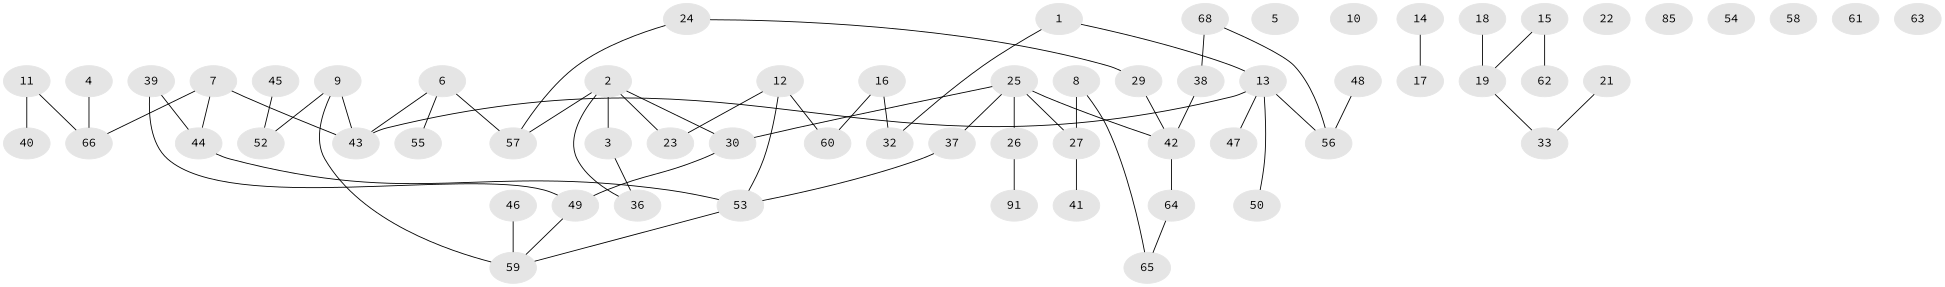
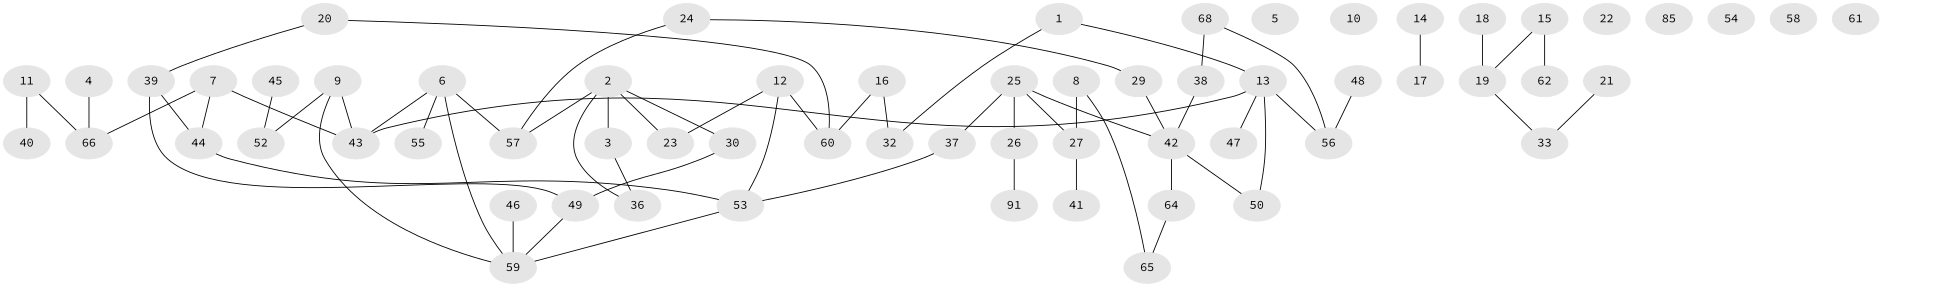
node "20": added
node "63": removed
edge "25" -- "30": removed
edge "6" -- "59": added
edge "42" -- "50": added
